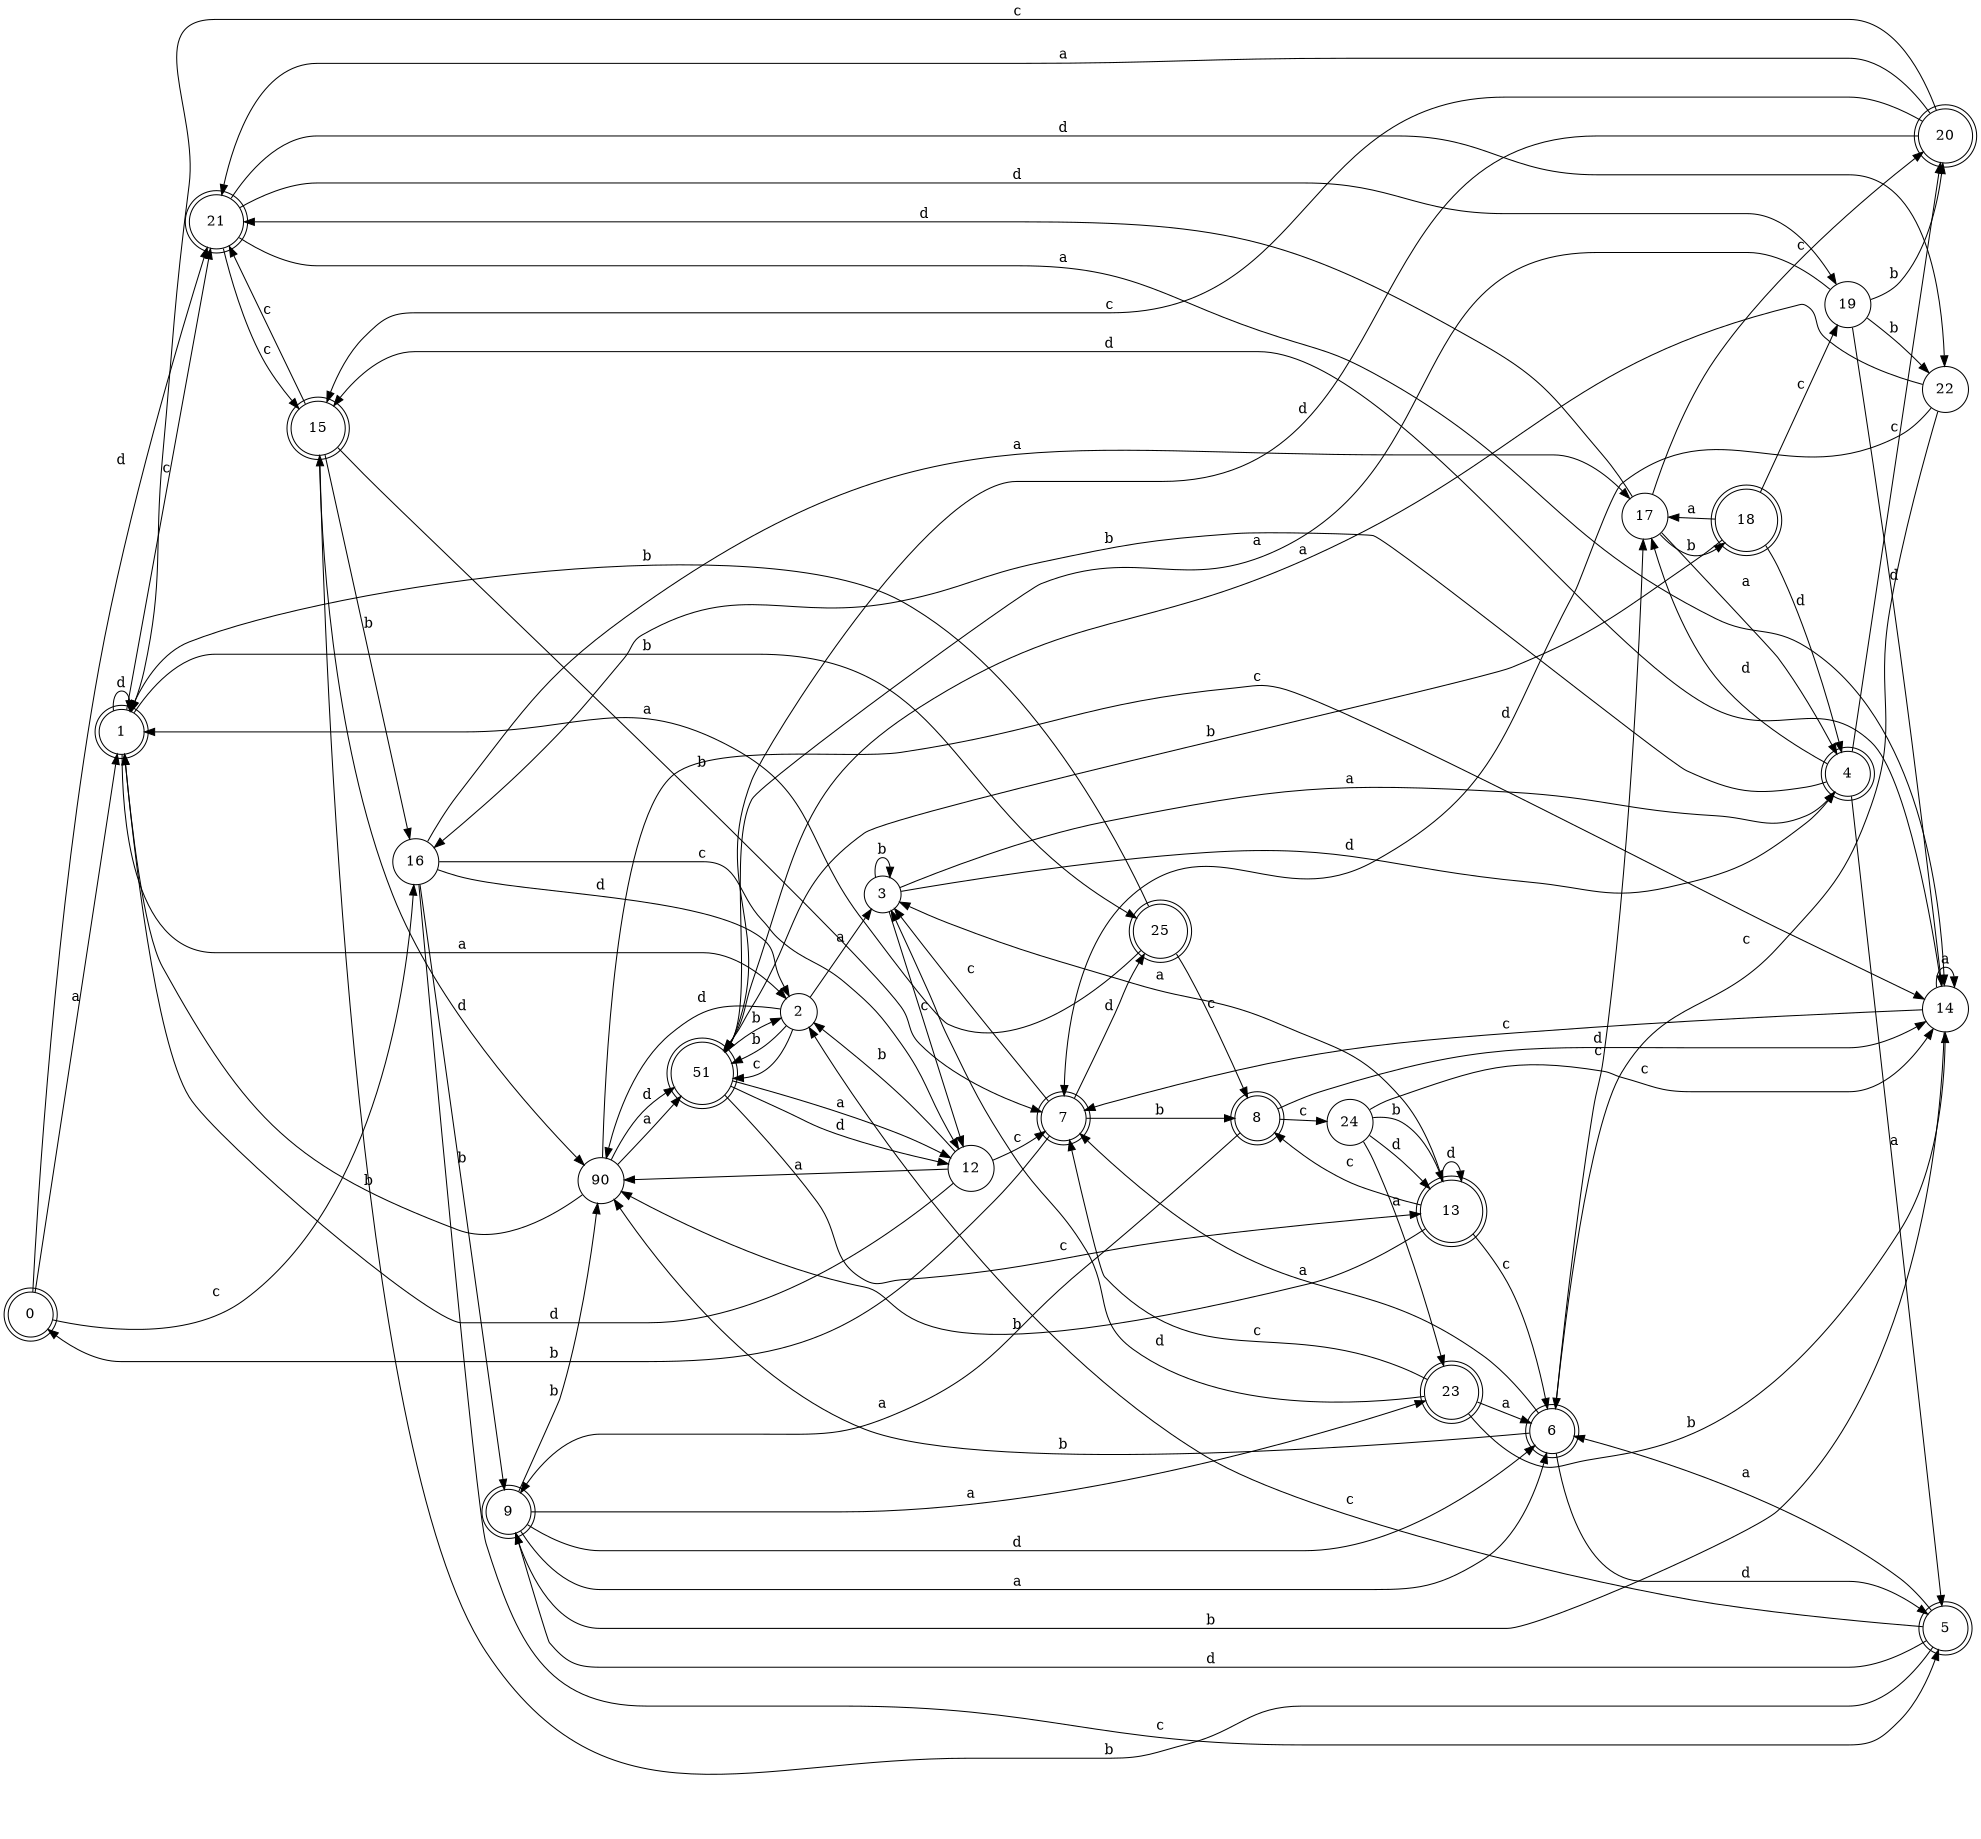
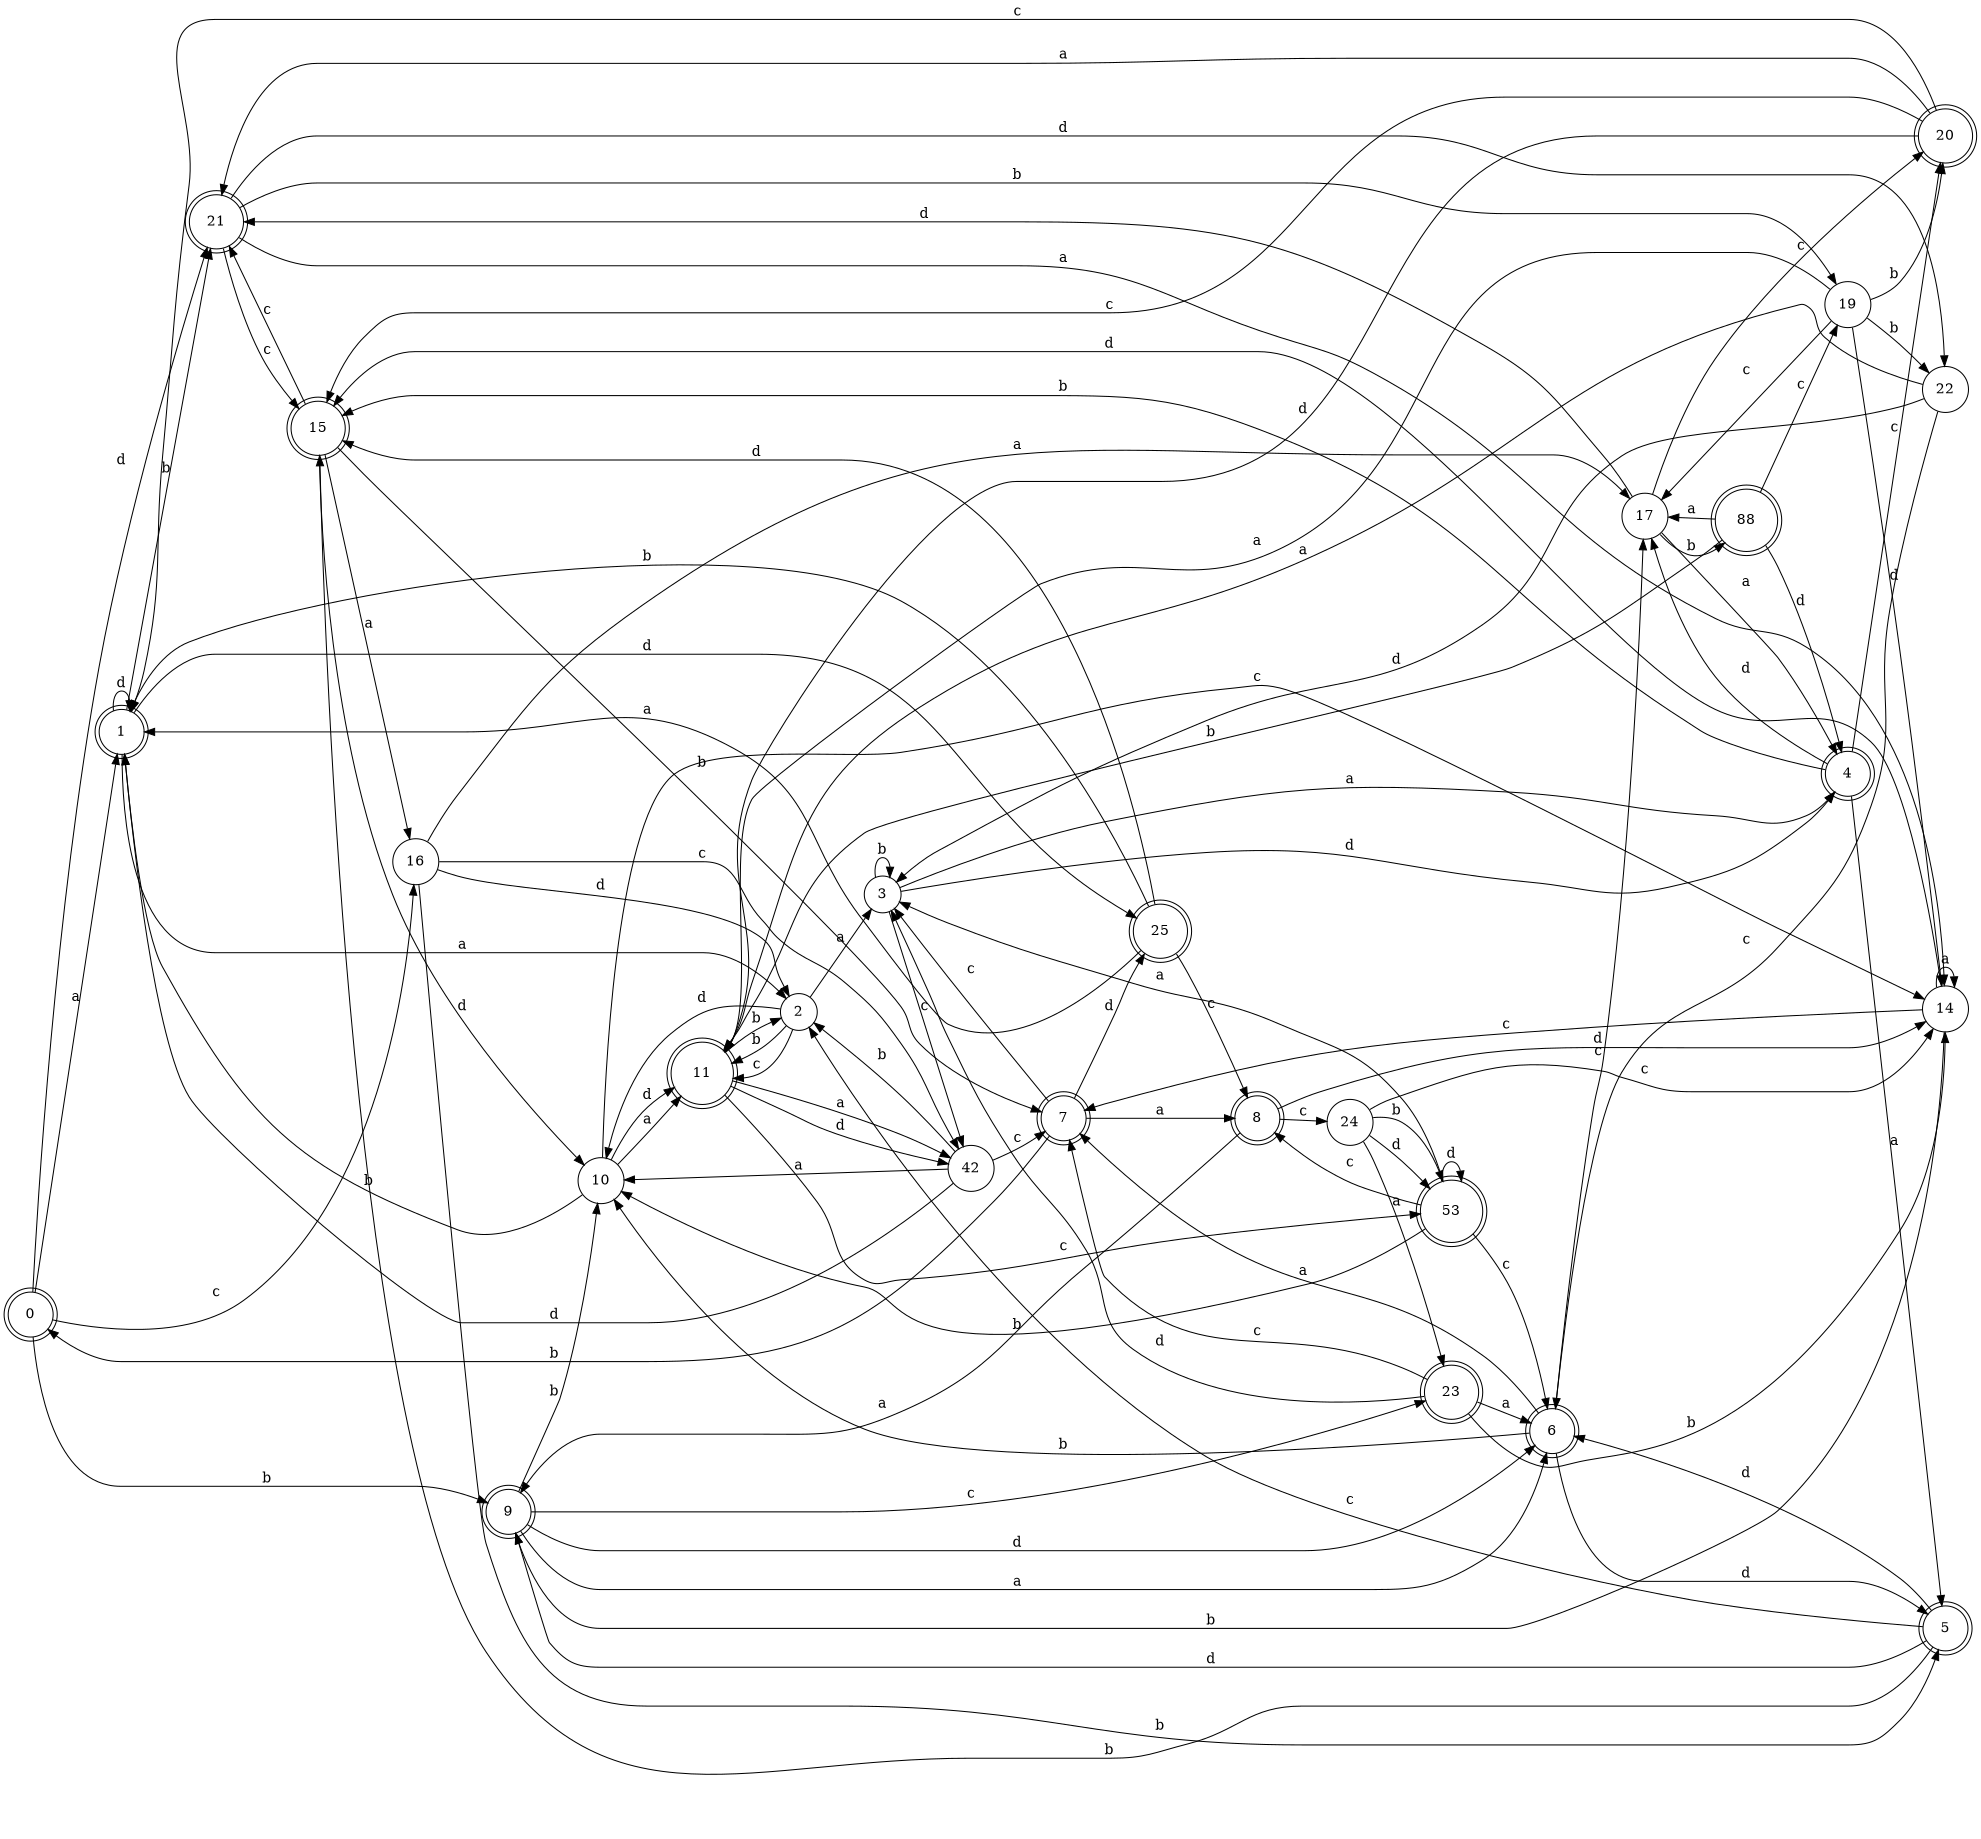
edge "21" -> "19": label "d" -> "b"
edge "19" -> "17": added, label "c"
edge "1" -> "21": label "c" -> "b"
edge "25" -> "15": added, label "d"
node "18": label "18" -> "88"
edge "4" -> "16": now "4" -> "15"
edge "15" -> "16": label "b" -> "a"
edge "1" -> "25": label "b" -> "d"
edge "22" -> "7": now "22" -> "3"
node "51": label "51" -> "11"
edge "7" -> "8": label "b" -> "a"
node "12": label "12" -> "42"
node "90": label "90" -> "10"
edge "16" -> "9": now "0" -> "9"
node "13": label "13" -> "53"
edge "5" -> "6": label "a" -> "d"
edge "9" -> "23": label "a" -> "c"
edge "16" -> "5": label "c" -> "b"
